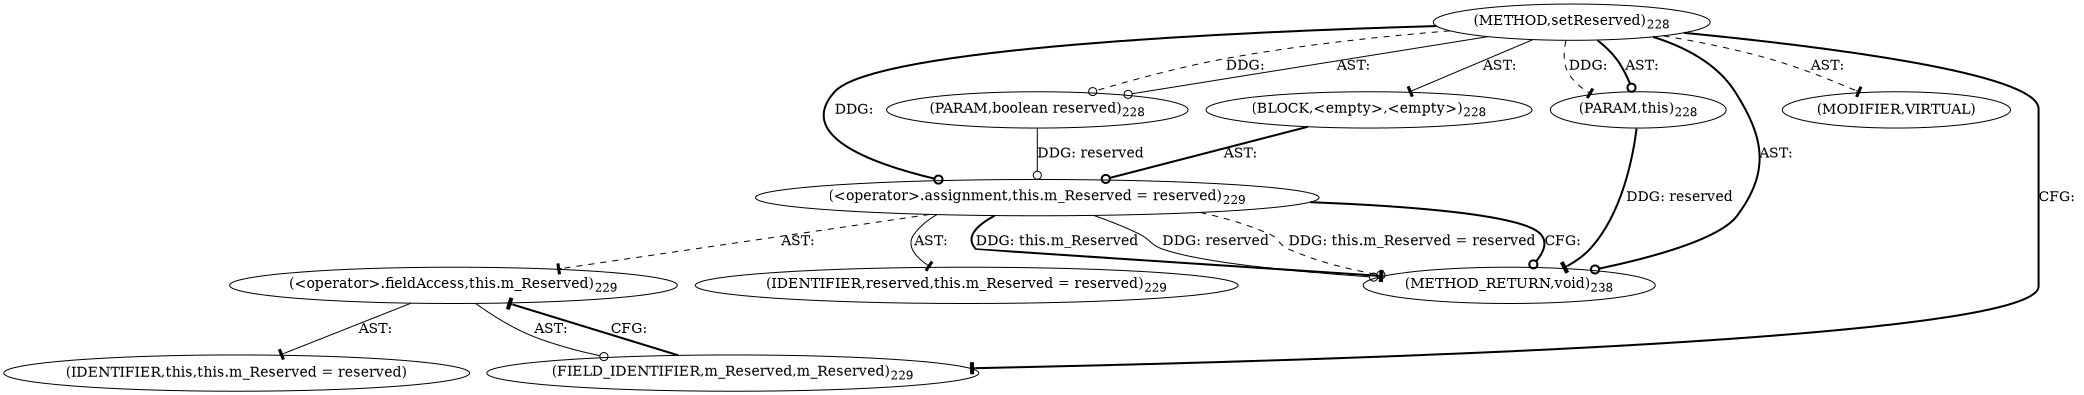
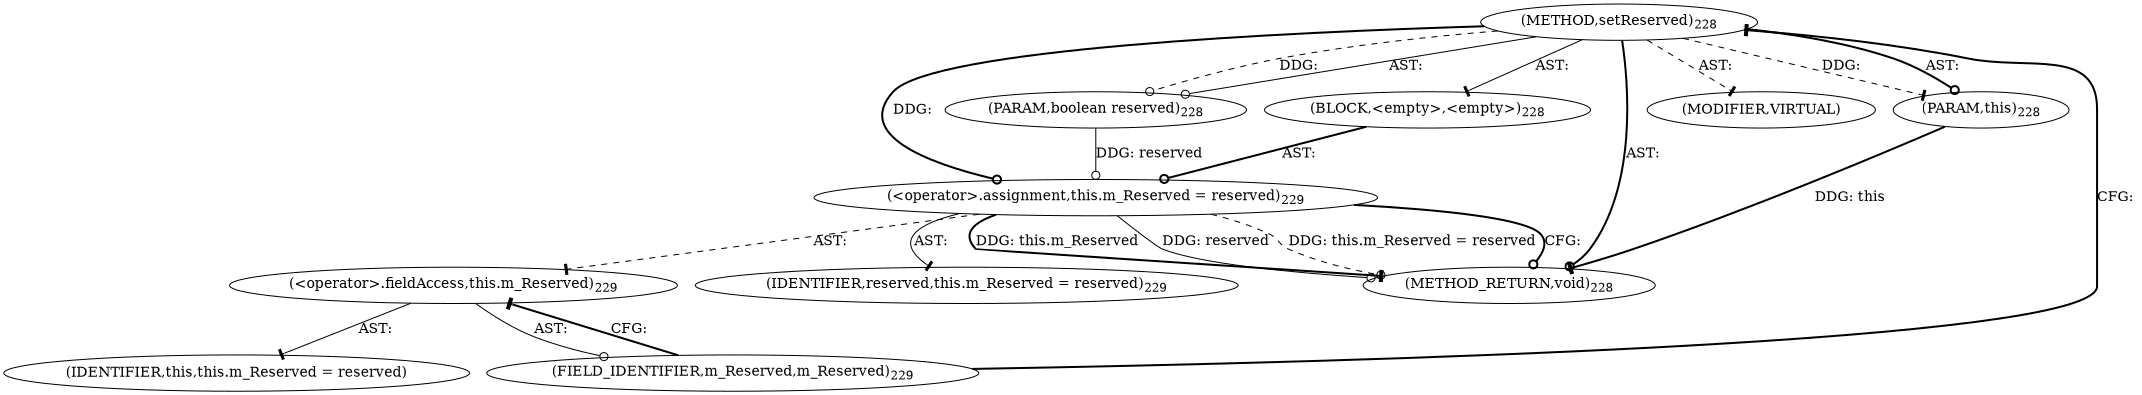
edge "(PARAM,this)" -> "(METHOD_RETURN,void)": label "DDG: reserved" -> "DDG: this"
node "(METHOD_RETURN,void)": text "238" -> "228"
edge "(METHOD,setReserved)" -> "(FIELD_IDENTIFIER,m_Reserved,m_Reserved)": reversed
